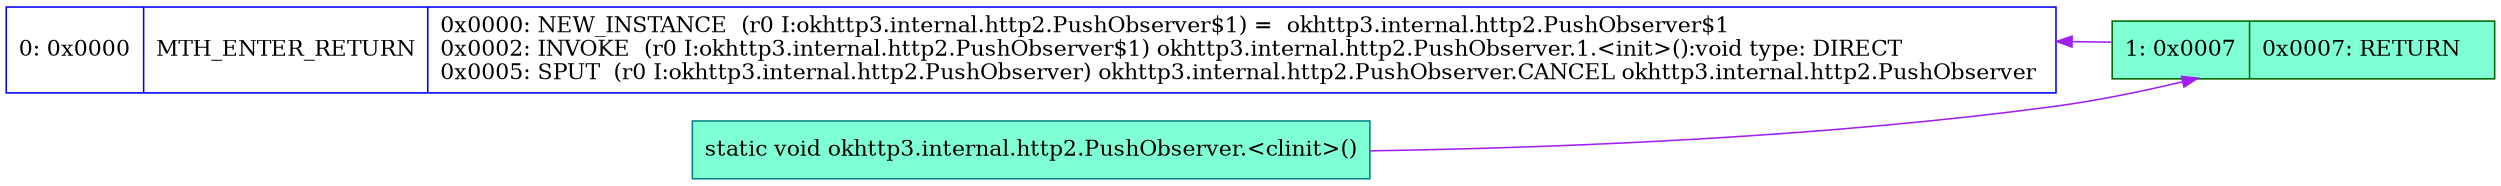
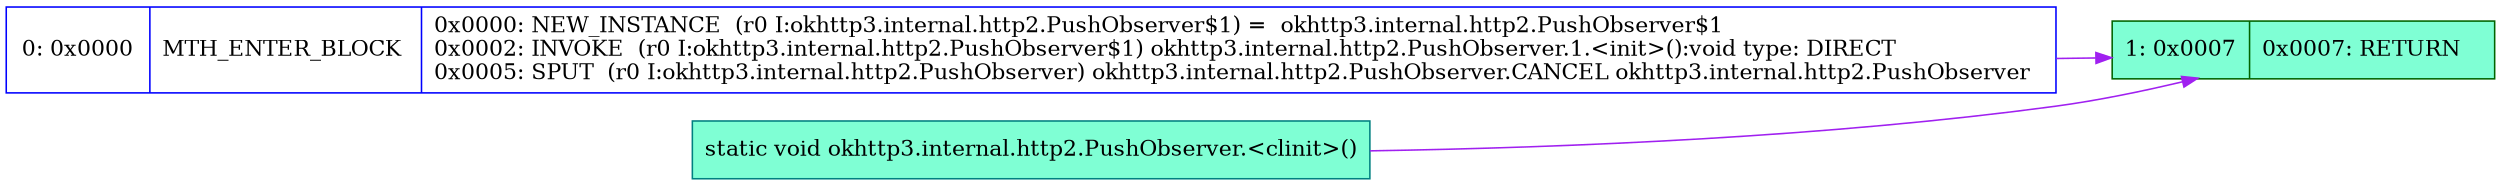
edge "1: 0x0007" -> "0: 0x0000": reversed
node "0: 0x0000": text "MTH_ENTER_RETURN" -> "MTH_ENTER_BLOCK"
